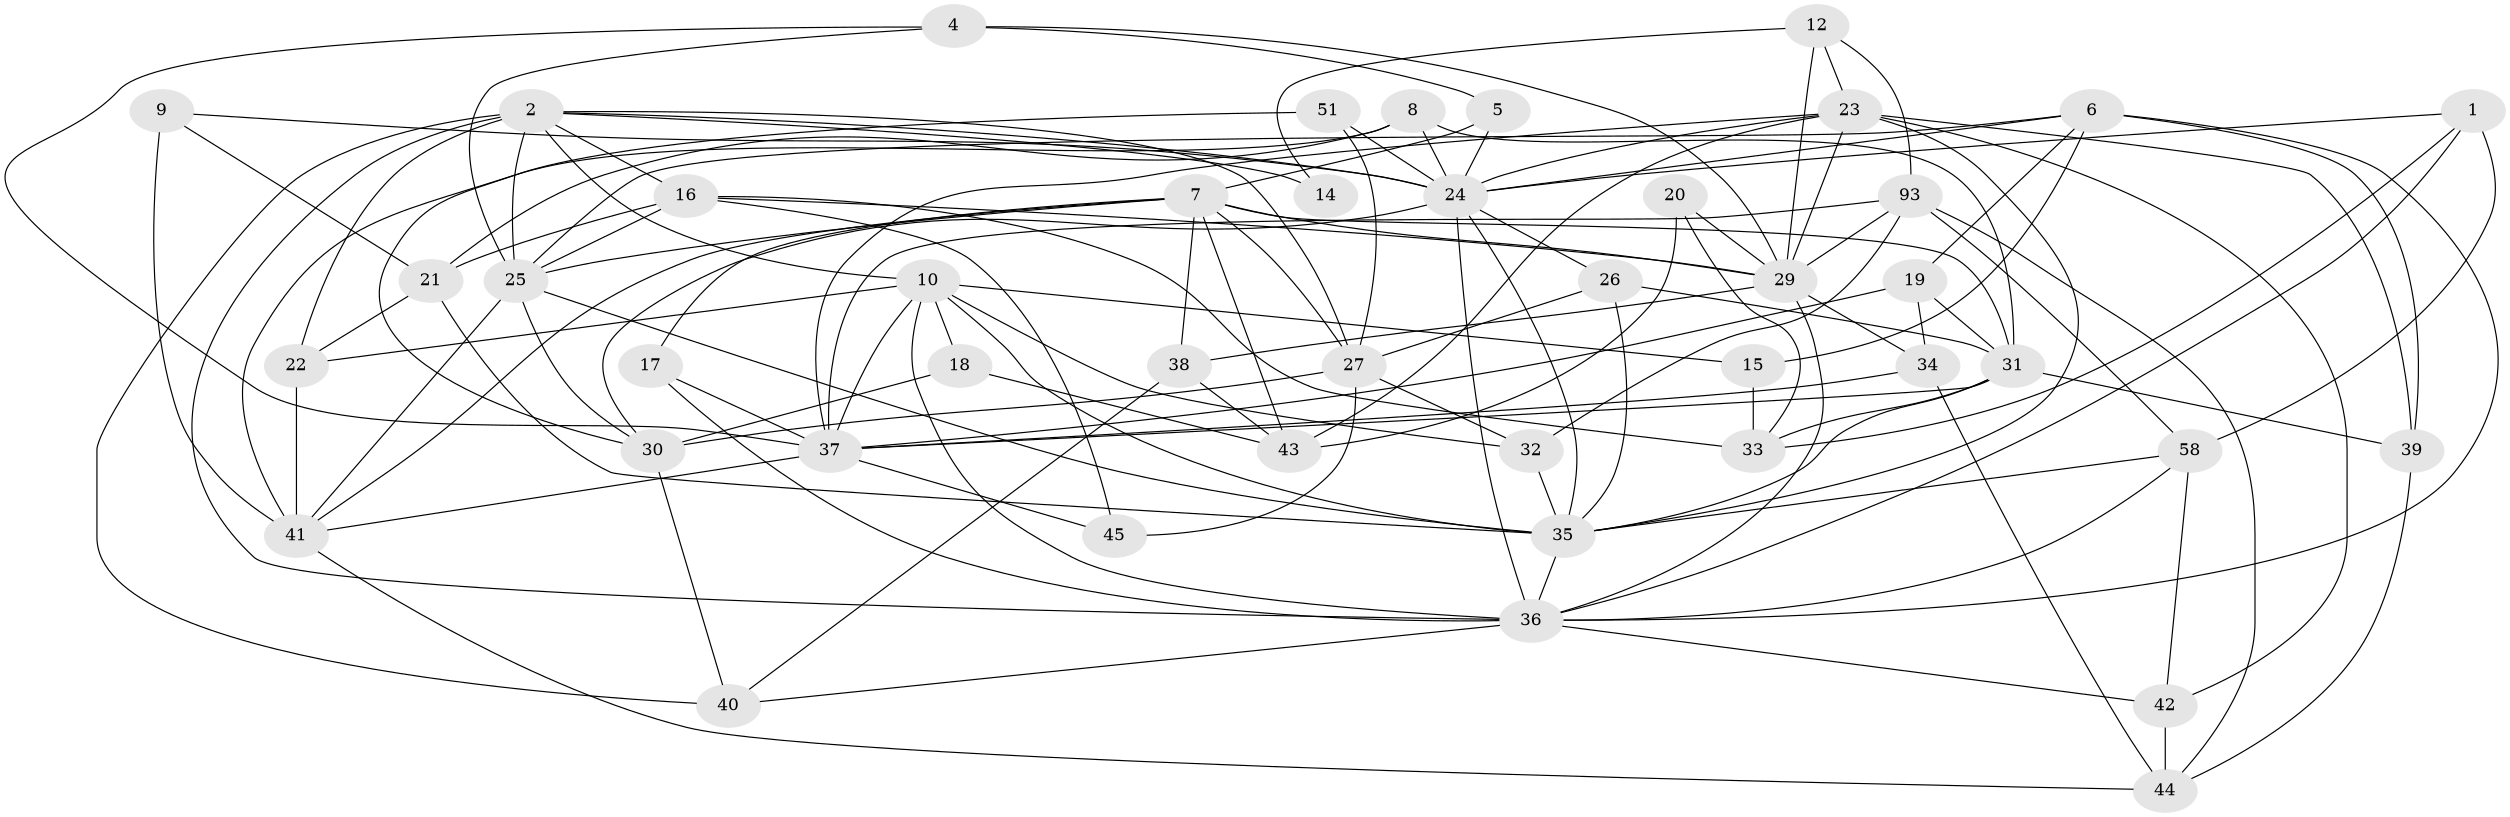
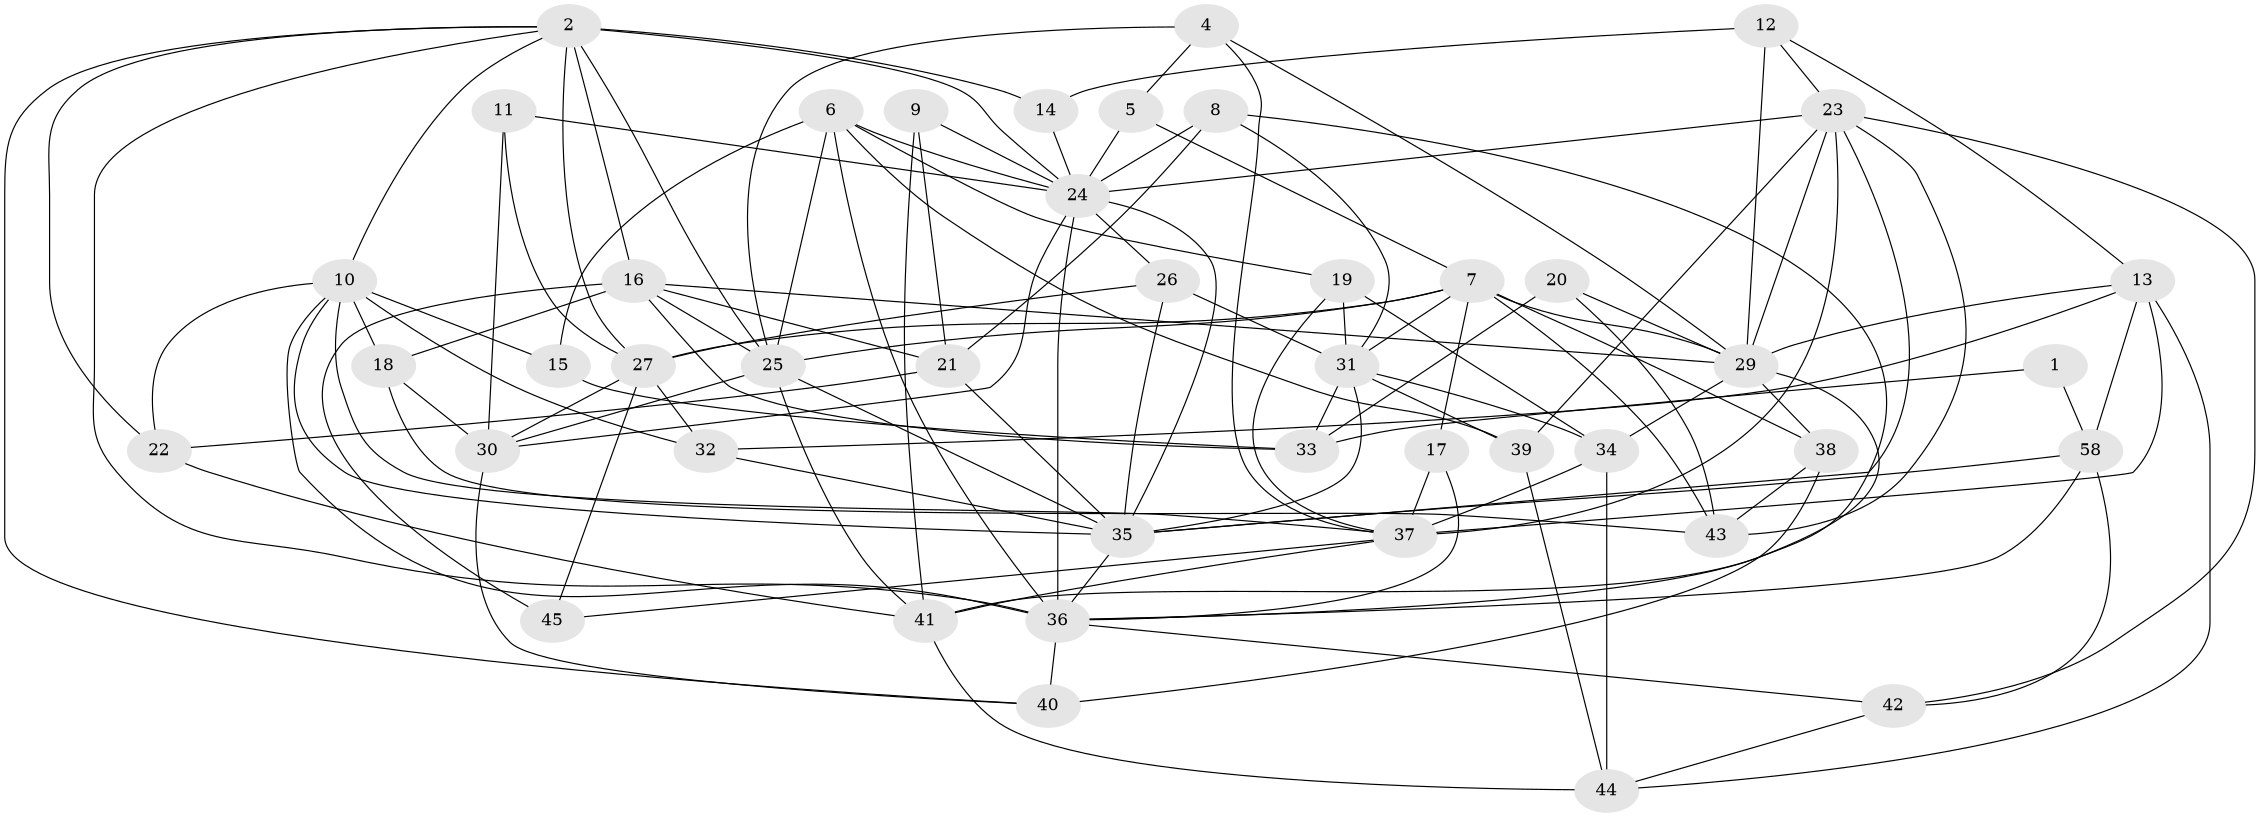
node "51": label "51" -> "11"
edge "1" -- "24": now "14" -- "24"
node "93": label "93" -> "13"
edge "7" -- "41": removed
edge "16" -- "18": added
edge "31" -- "37": now "31" -- "34"
edge "1" -- "36": removed
